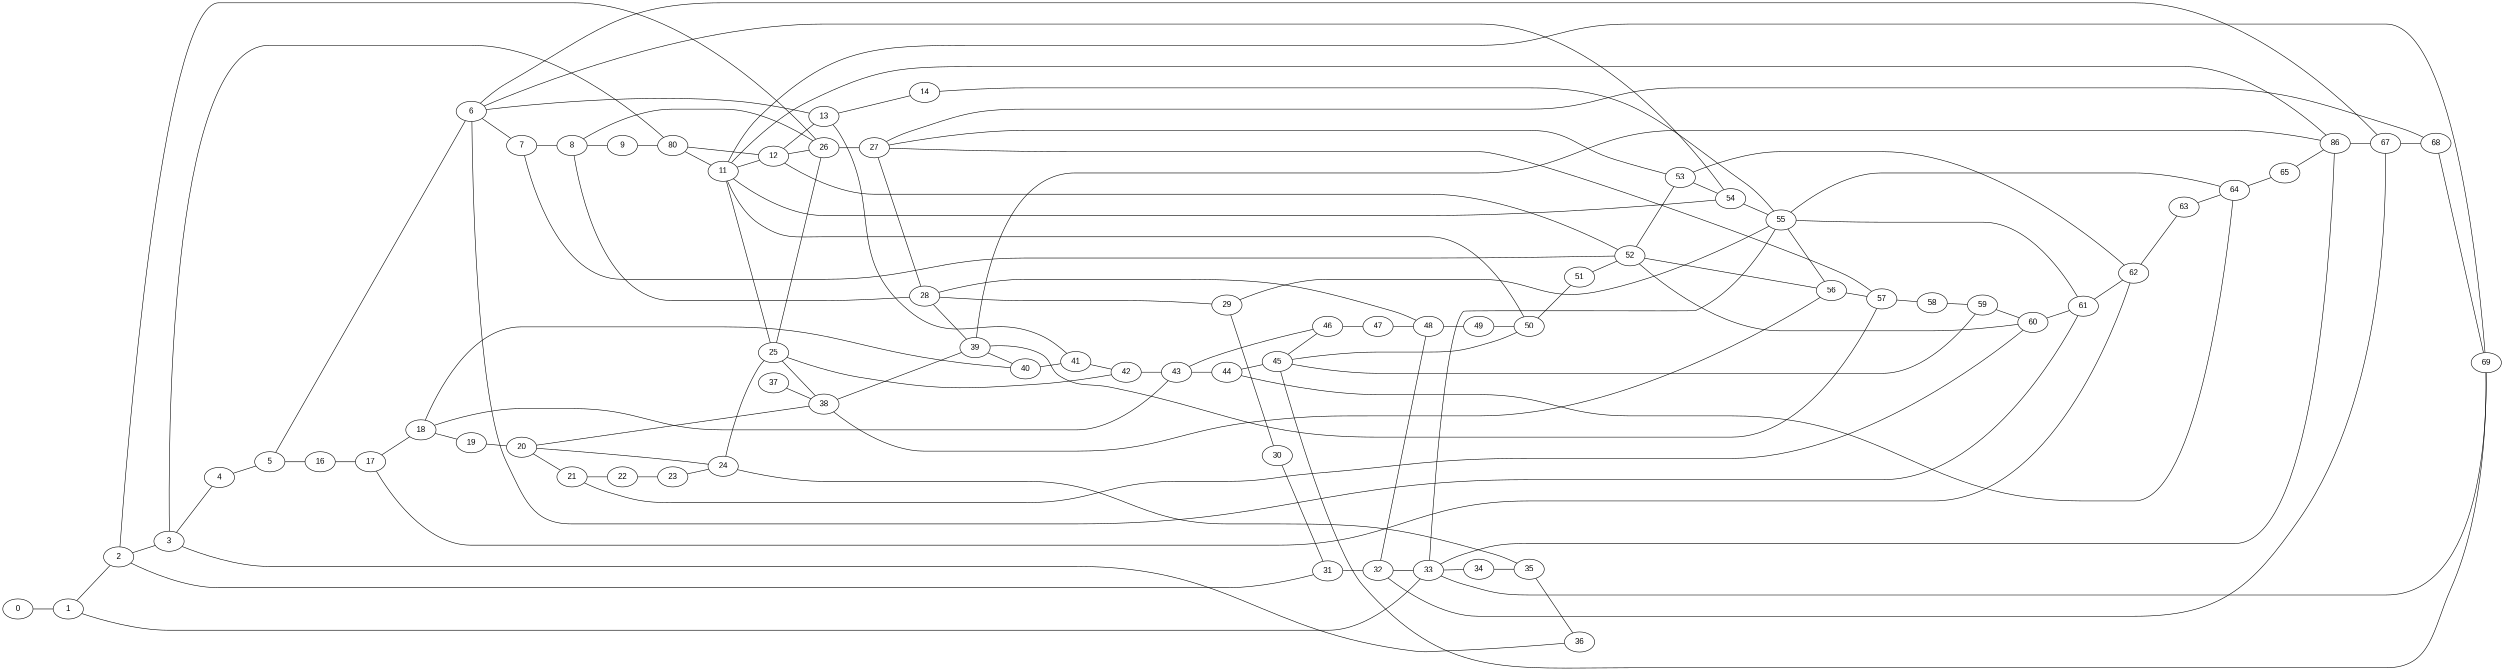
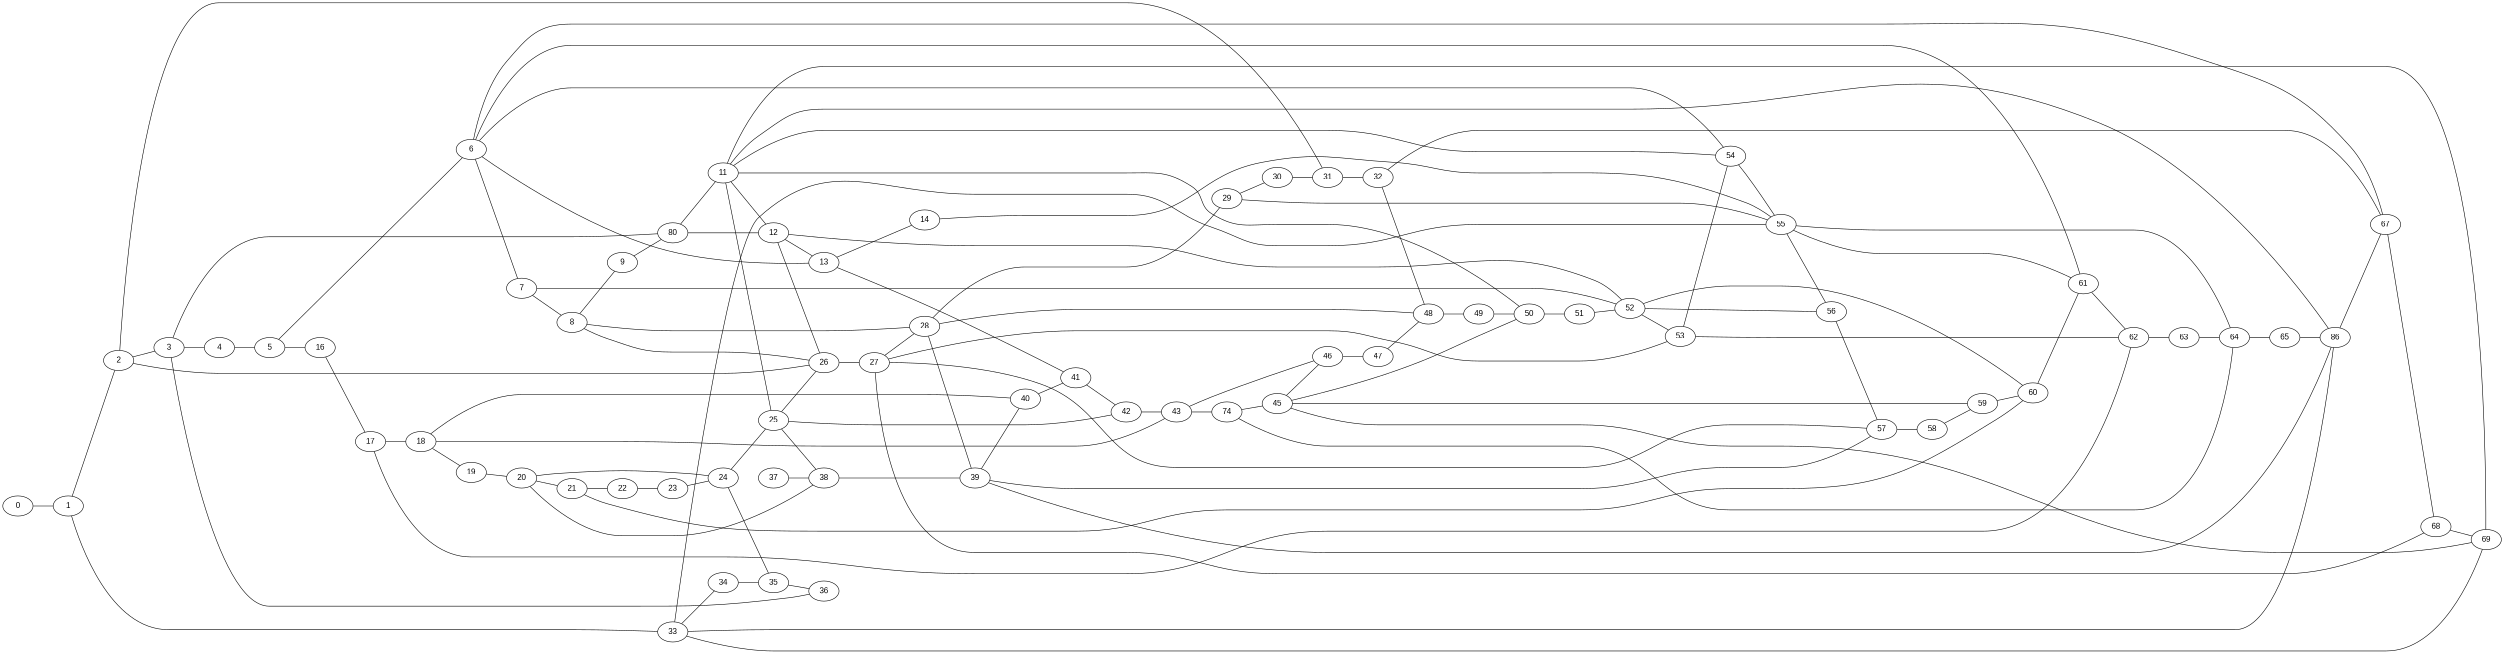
node "44": label "44" -> "74"
edge "56" -- "38": removed
edge "32" -- "33": removed
